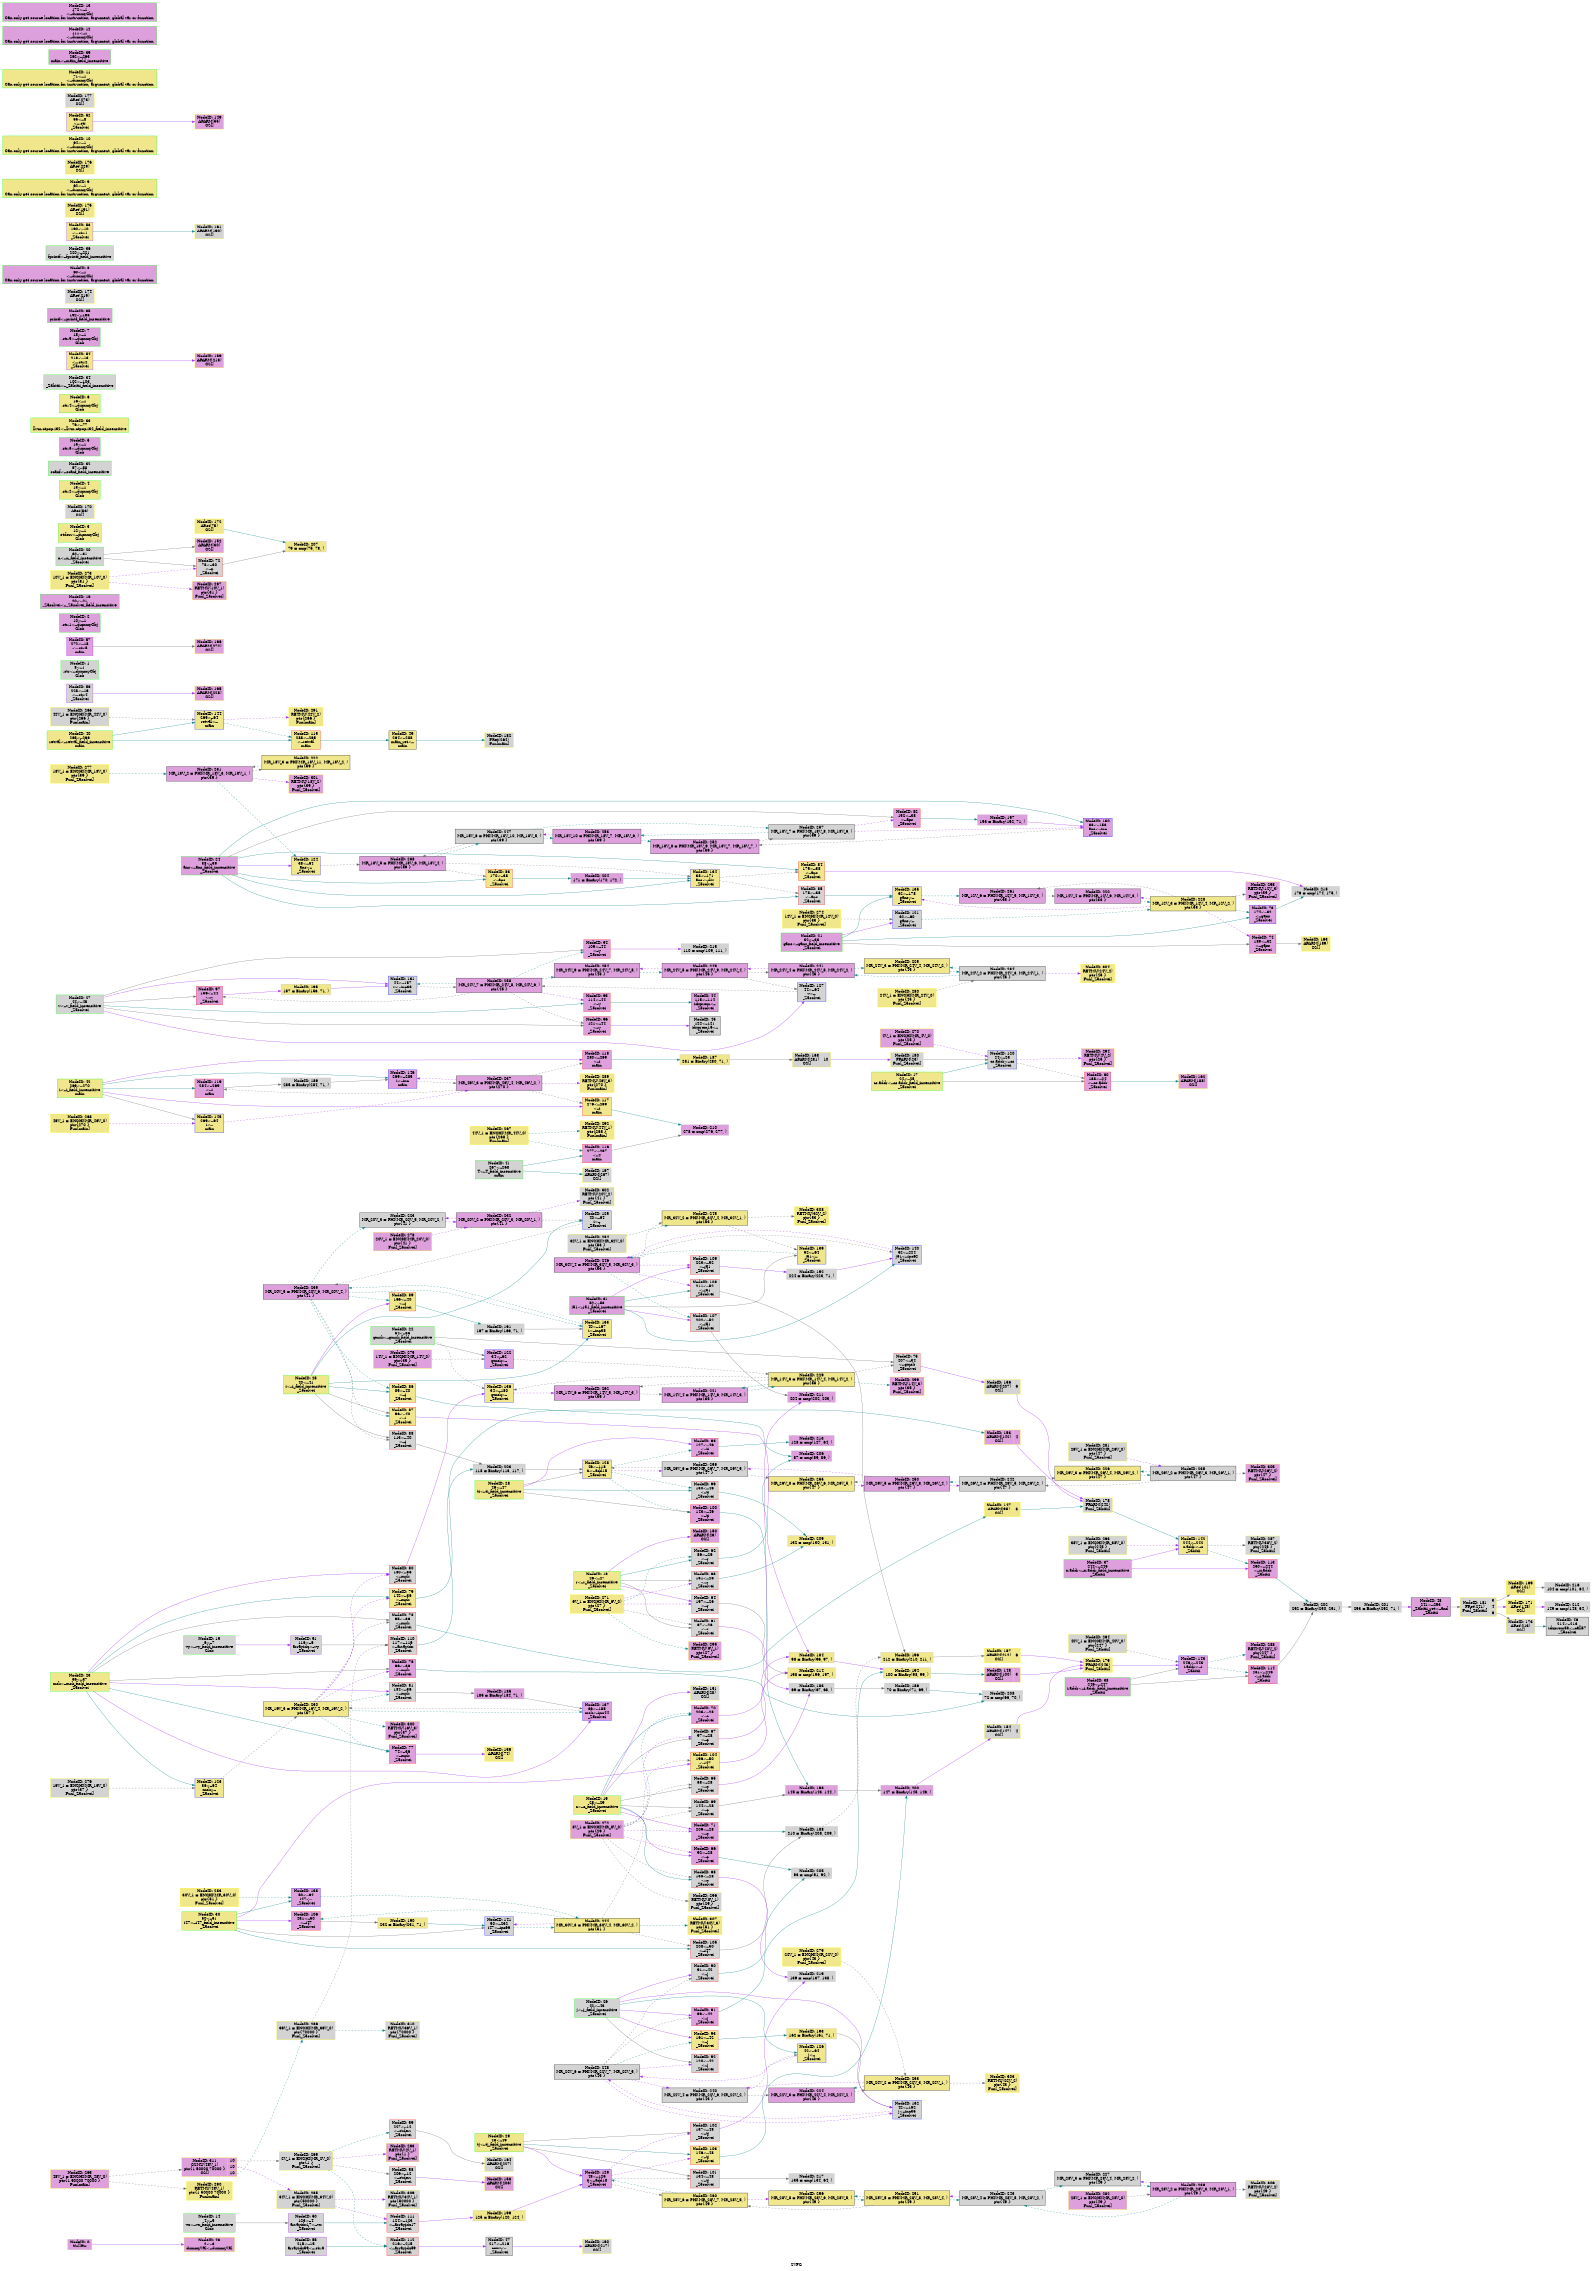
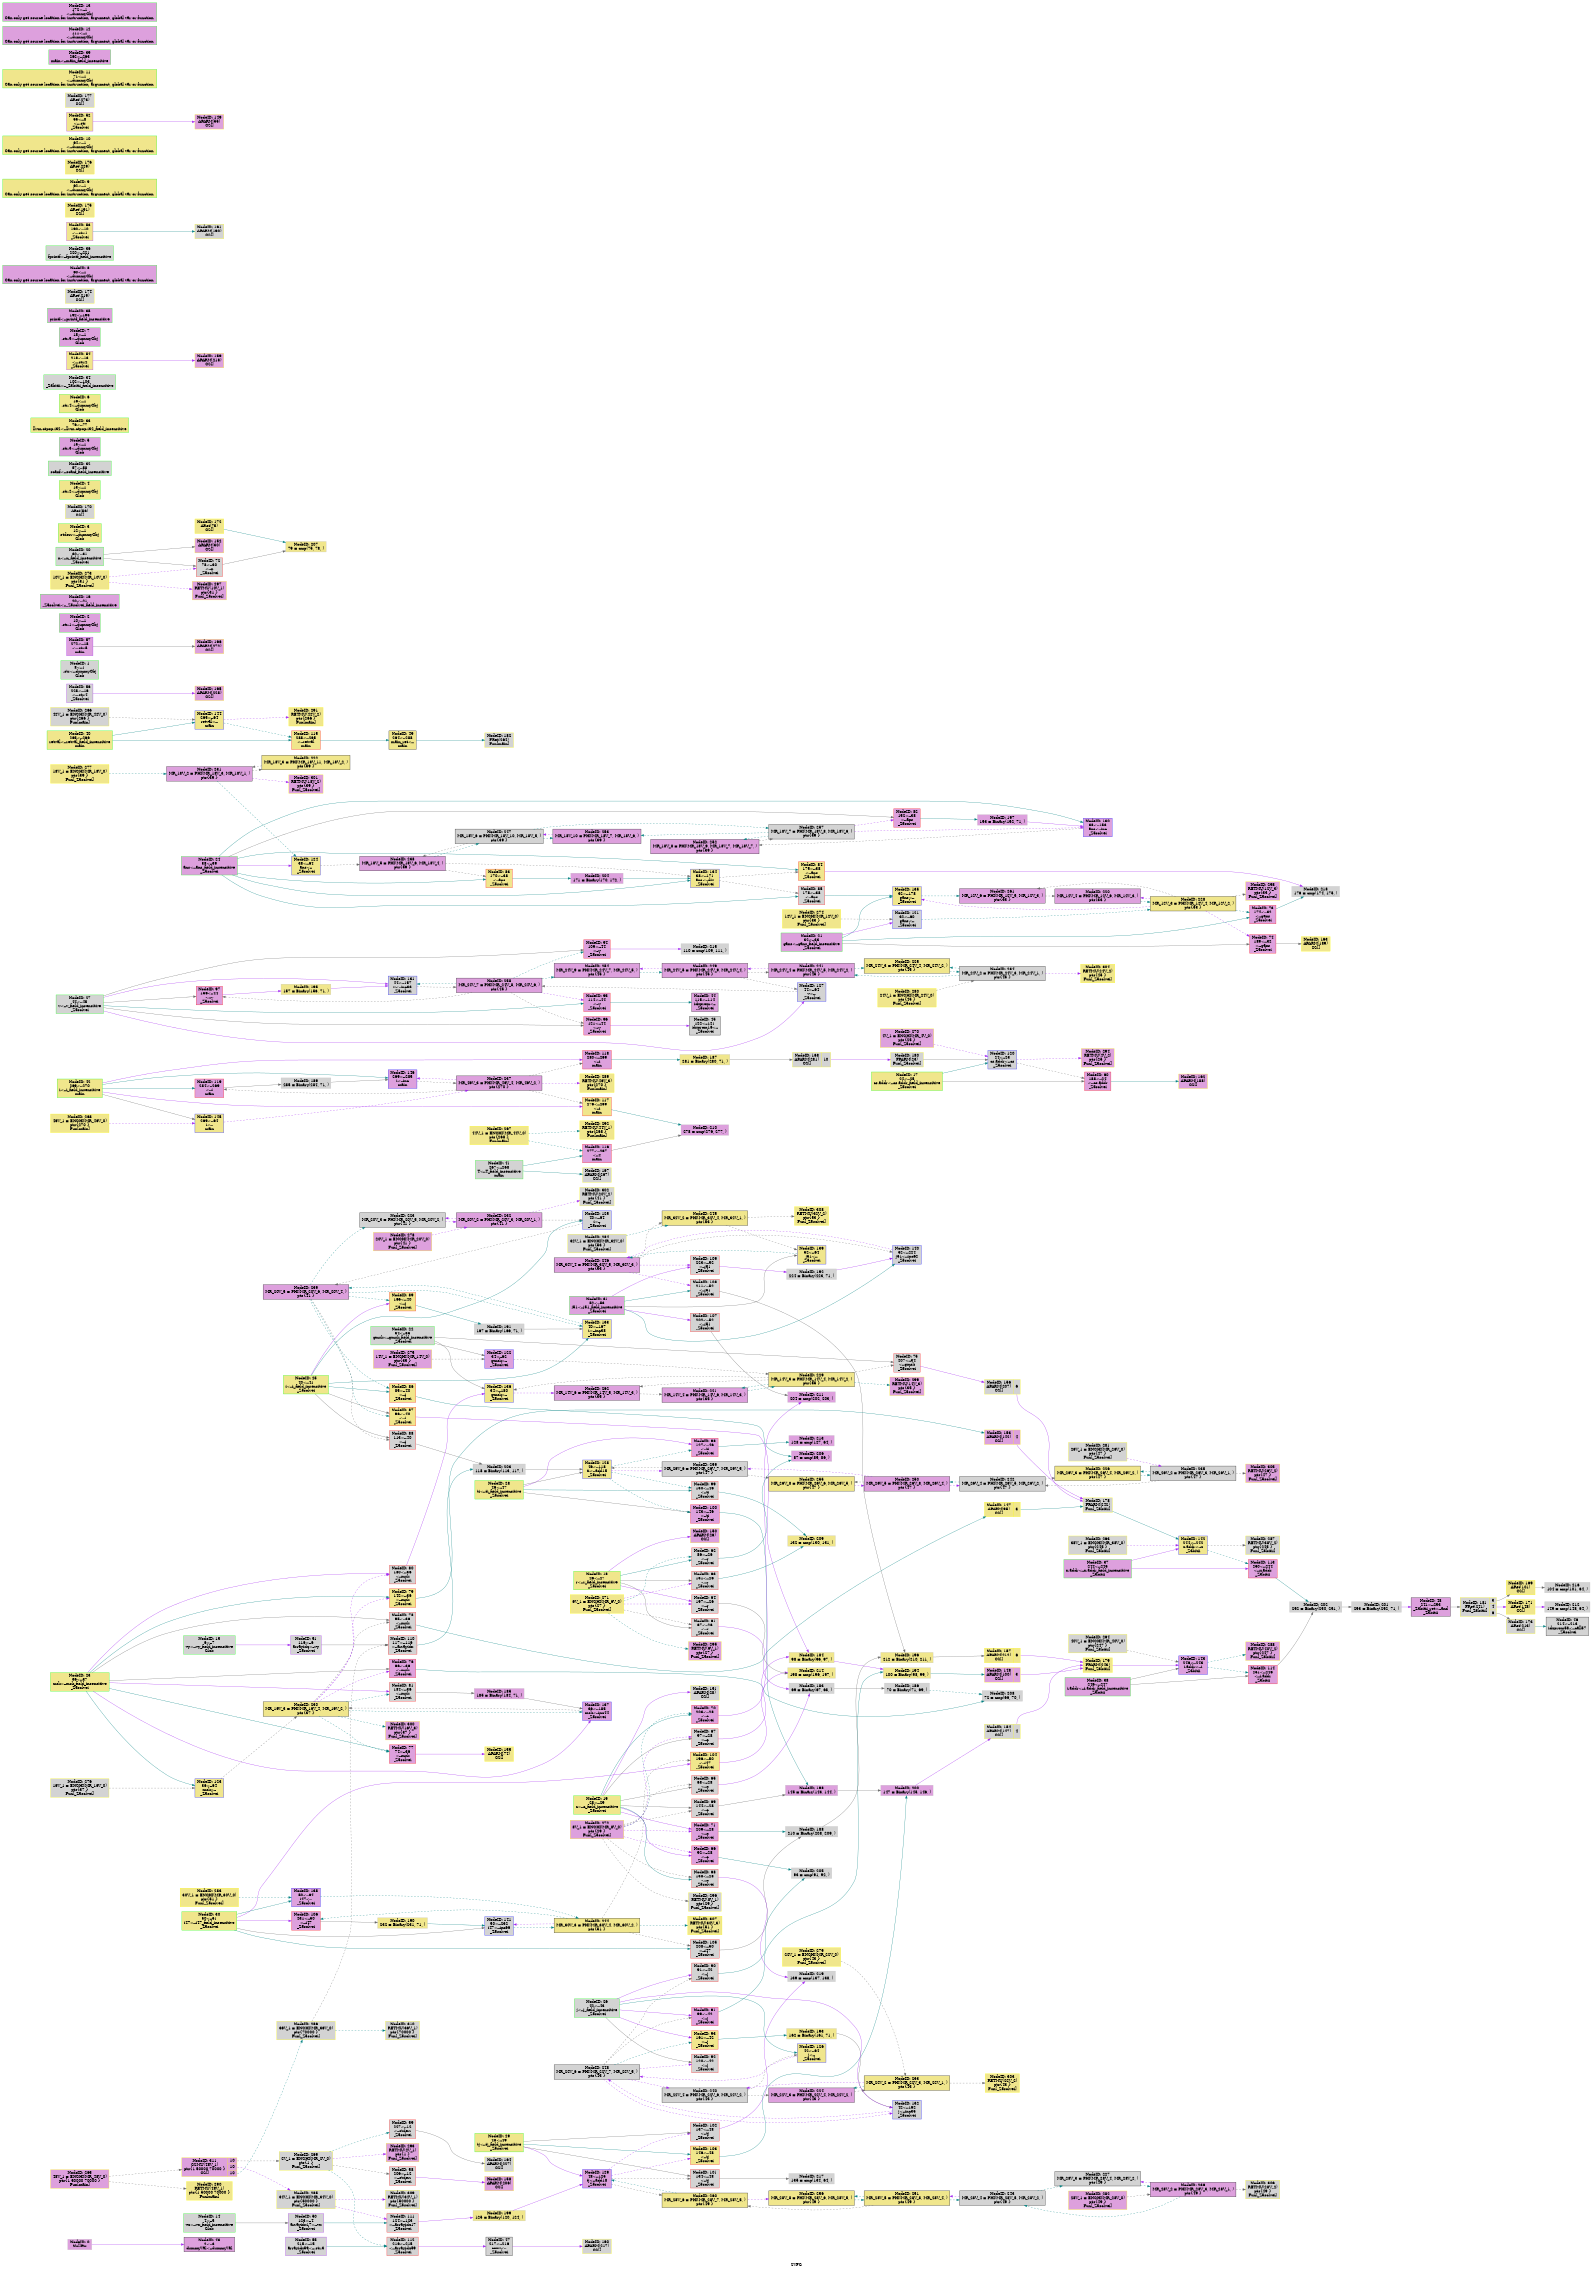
edge "NodeID: 253" -> "NodeID: 252": now "NodeID: 257" -> "NodeID: 252"
node "NodeID: 73": color blue -> red
edge "NodeID: 246" -> "NodeID: 107": removed
edge "NodeID: 22" -> "NodeID: 136": style dashed -> solid
edge "NodeID: 186" -> "NodeID: 208": style solid -> dashed
edge "NodeID: 188" -> "NodeID: 196": style dashed -> solid
node "NodeID: 43": color yellow -> black
